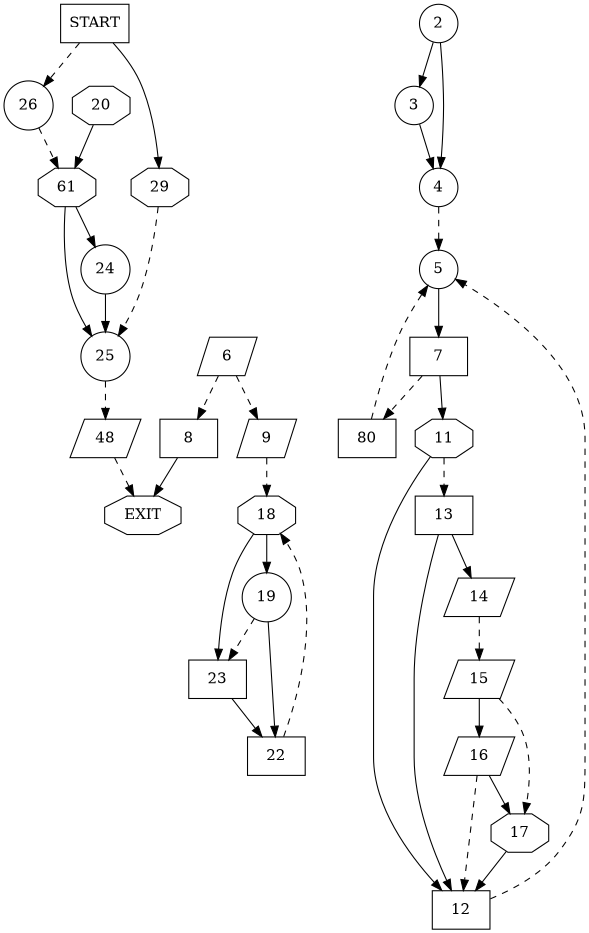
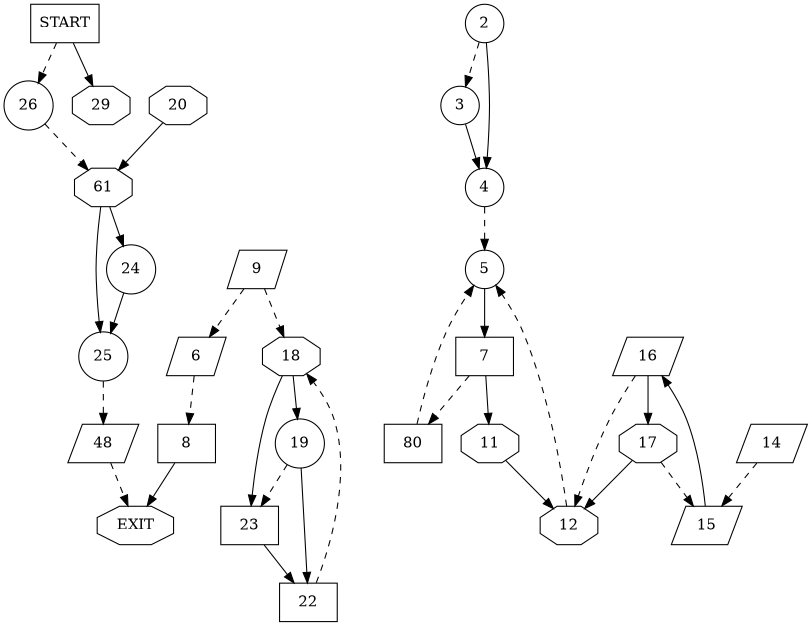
edge "2" -> "3": style solid -> dashed
edge "29" -> "25": removed
edge "6" -> "9": reversed
node "13": removed
edge "15" -> "17": reversed
node "12": shape box -> octagon
